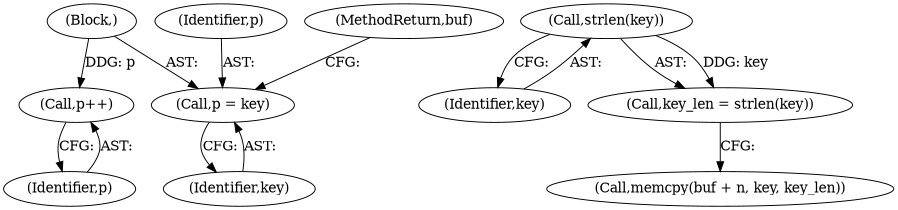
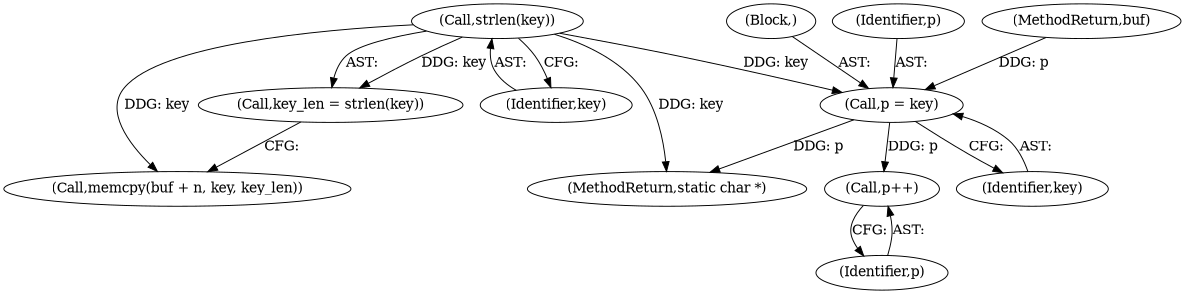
edge "(Call,strlen(key))" -> "(Call,memcpy(buf + n, key, key_len))": added, label "DDG: key"
edge "(Block,)" -> "(Call,p++)": now "(Call,p = key)" -> "(Call,p++)"
edge "(Call,strlen(key))" -> "(Call,p = key)": added, label "DDG: key"
edge "(MethodReturn,buf)" -> "(Call,p = key)": label "CFG: " -> "DDG: p"
node "(MethodReturn,static char *)": added
